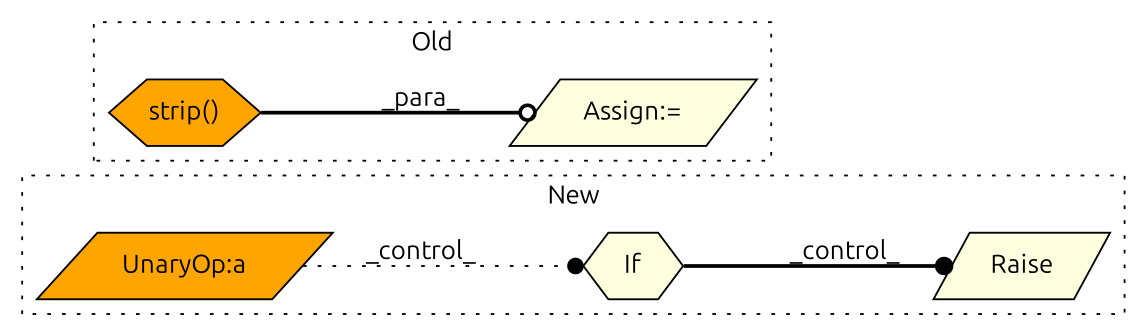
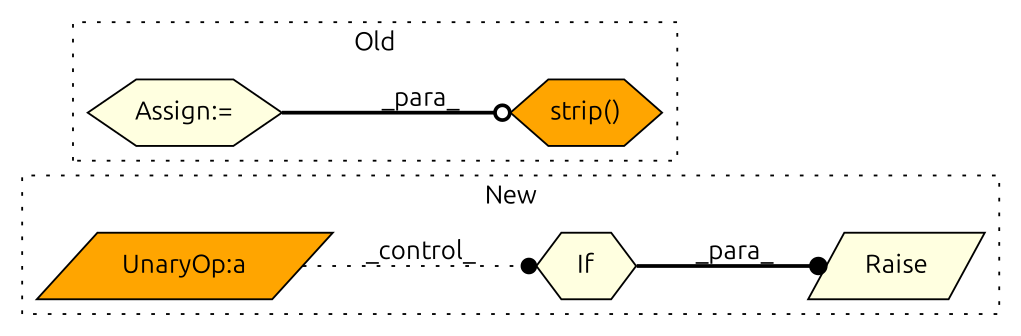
edge "strip()" -> "Assign:=": reversed
node "Assign:=": shape parallelogram -> hexagon
edge "If" -> "Raise": label "_control_" -> "_para_"
